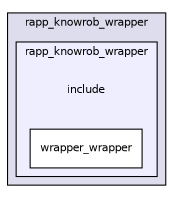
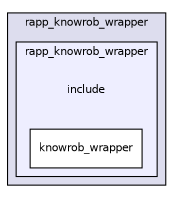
node "wrapper_wrapper": label "wrapper_wrapper" -> "knowrob_wrapper"
